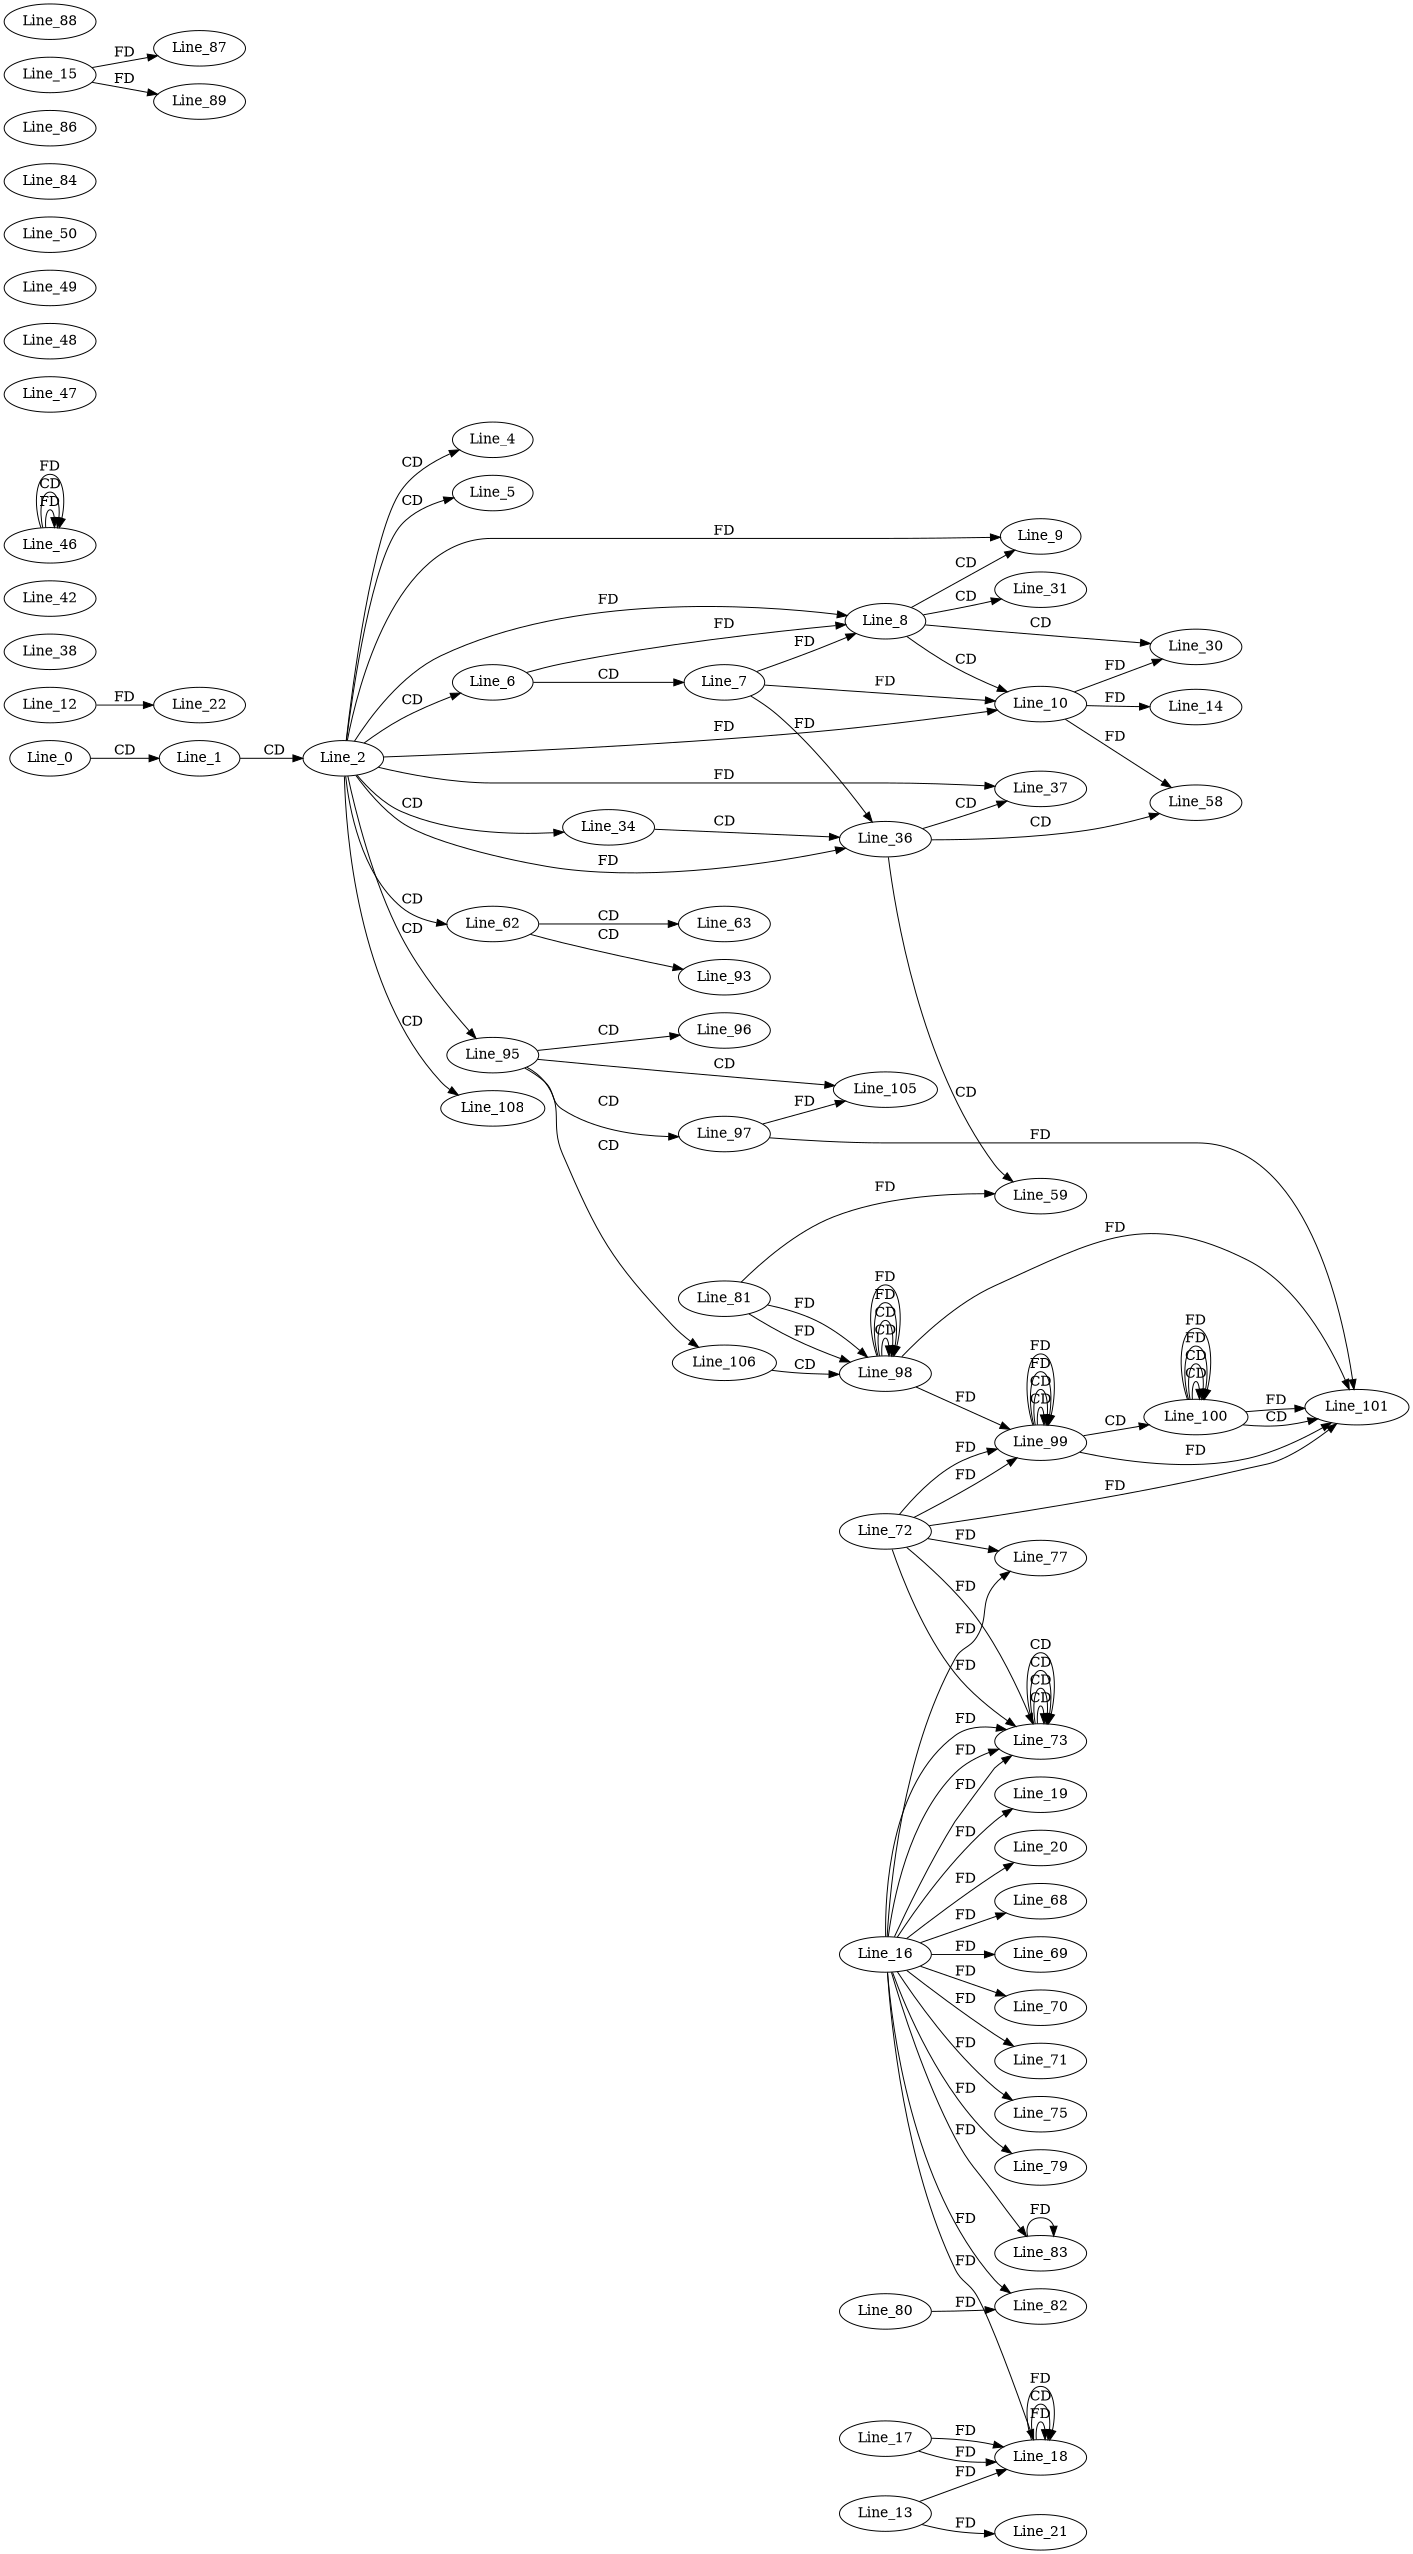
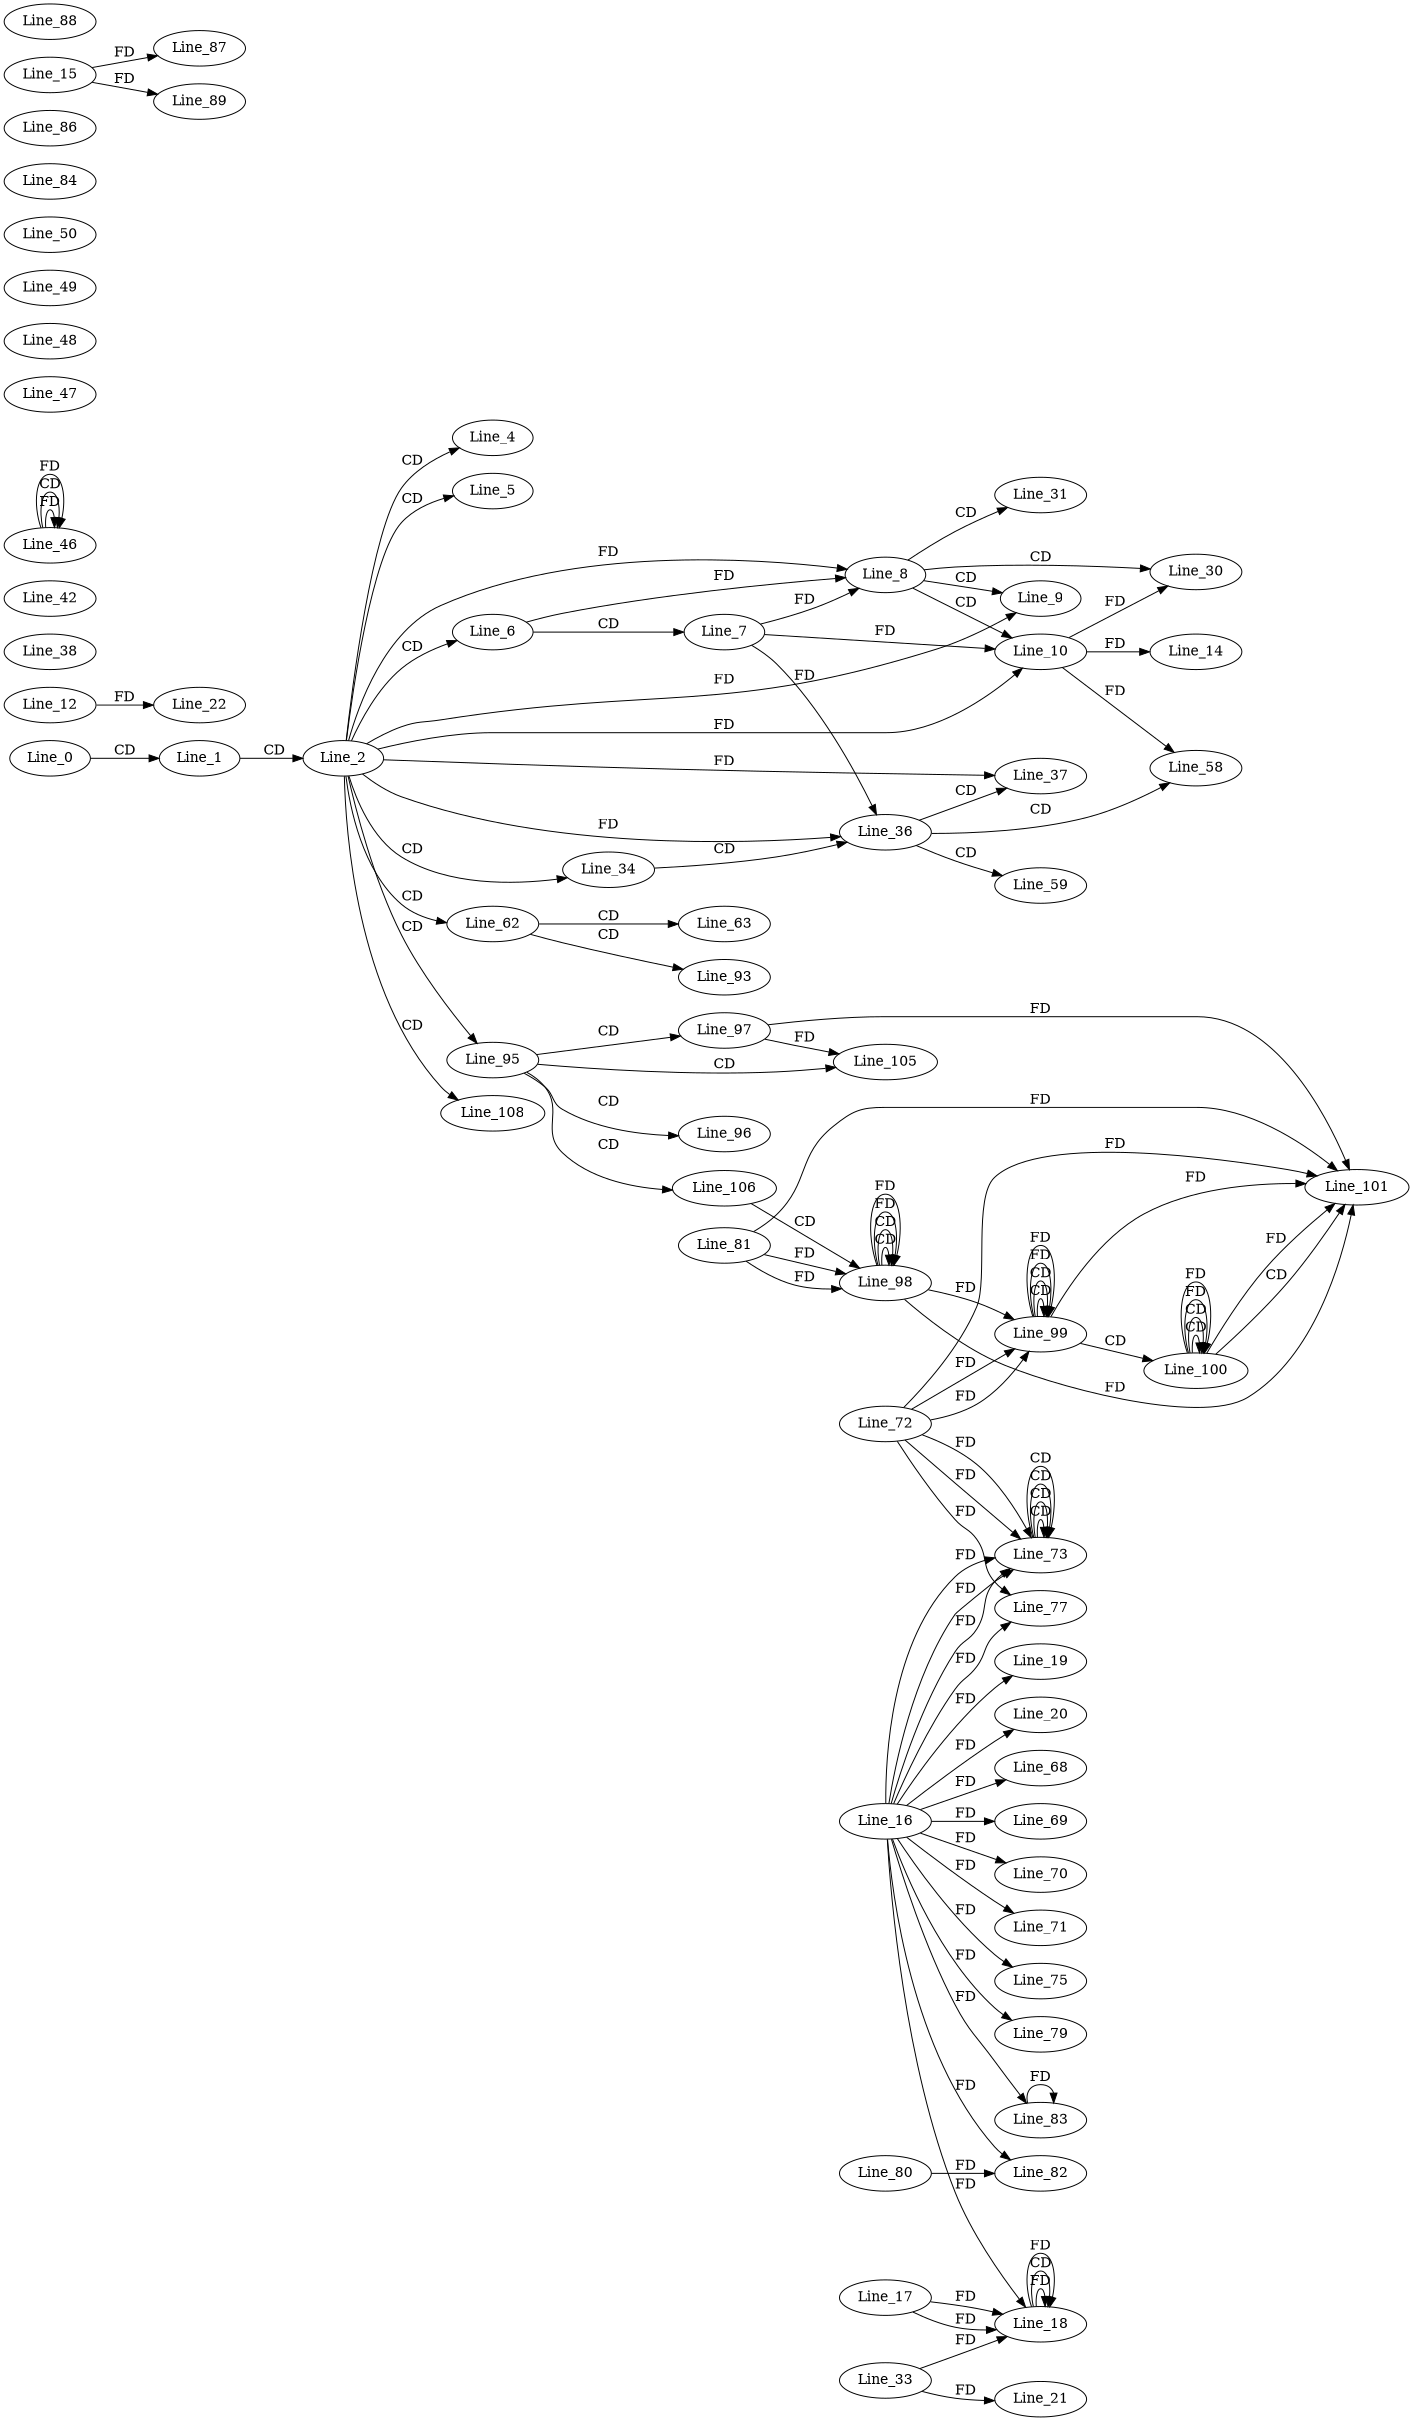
edge "Line_81" -> "Line_59": now "Line_81" -> "Line_101"
node "Line_13": label "Line_13" -> "Line_33"
